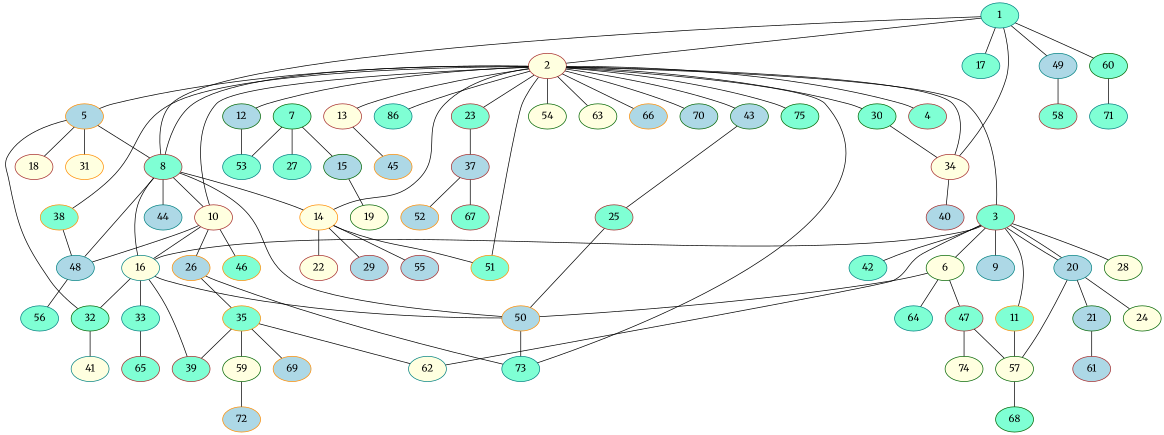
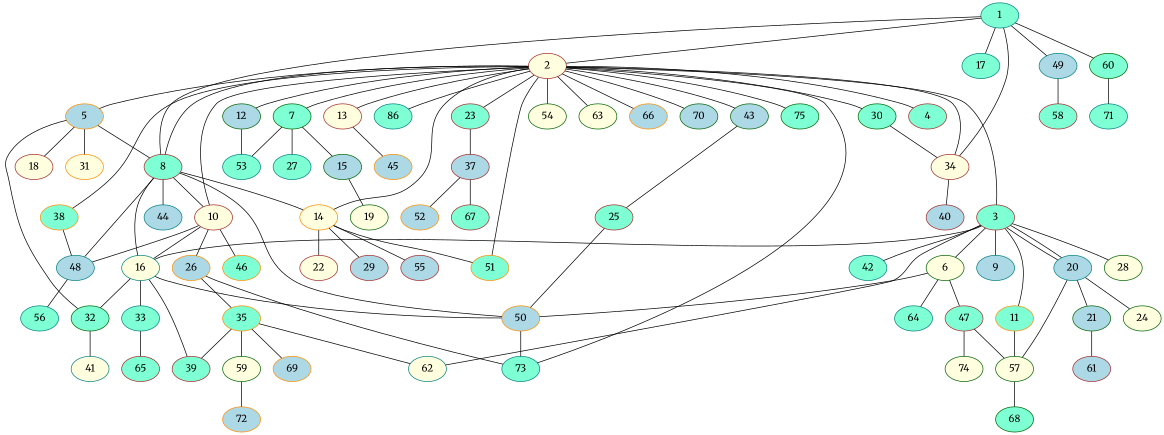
edge "2" -- "7": added
